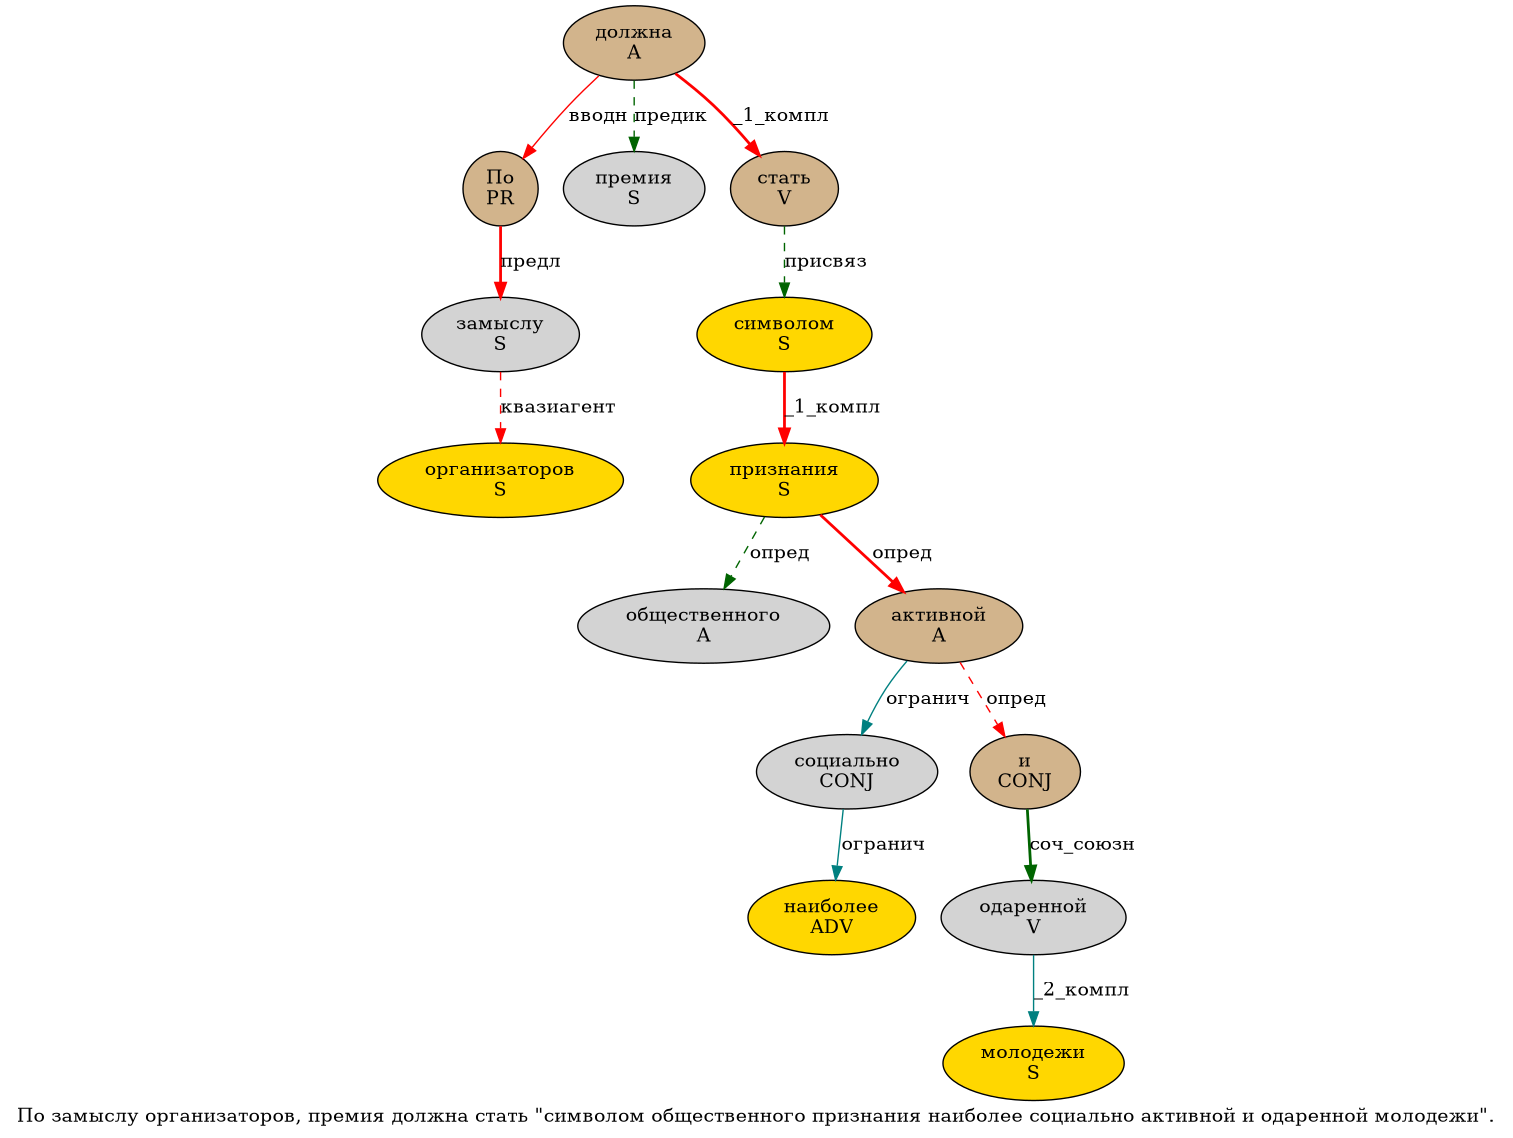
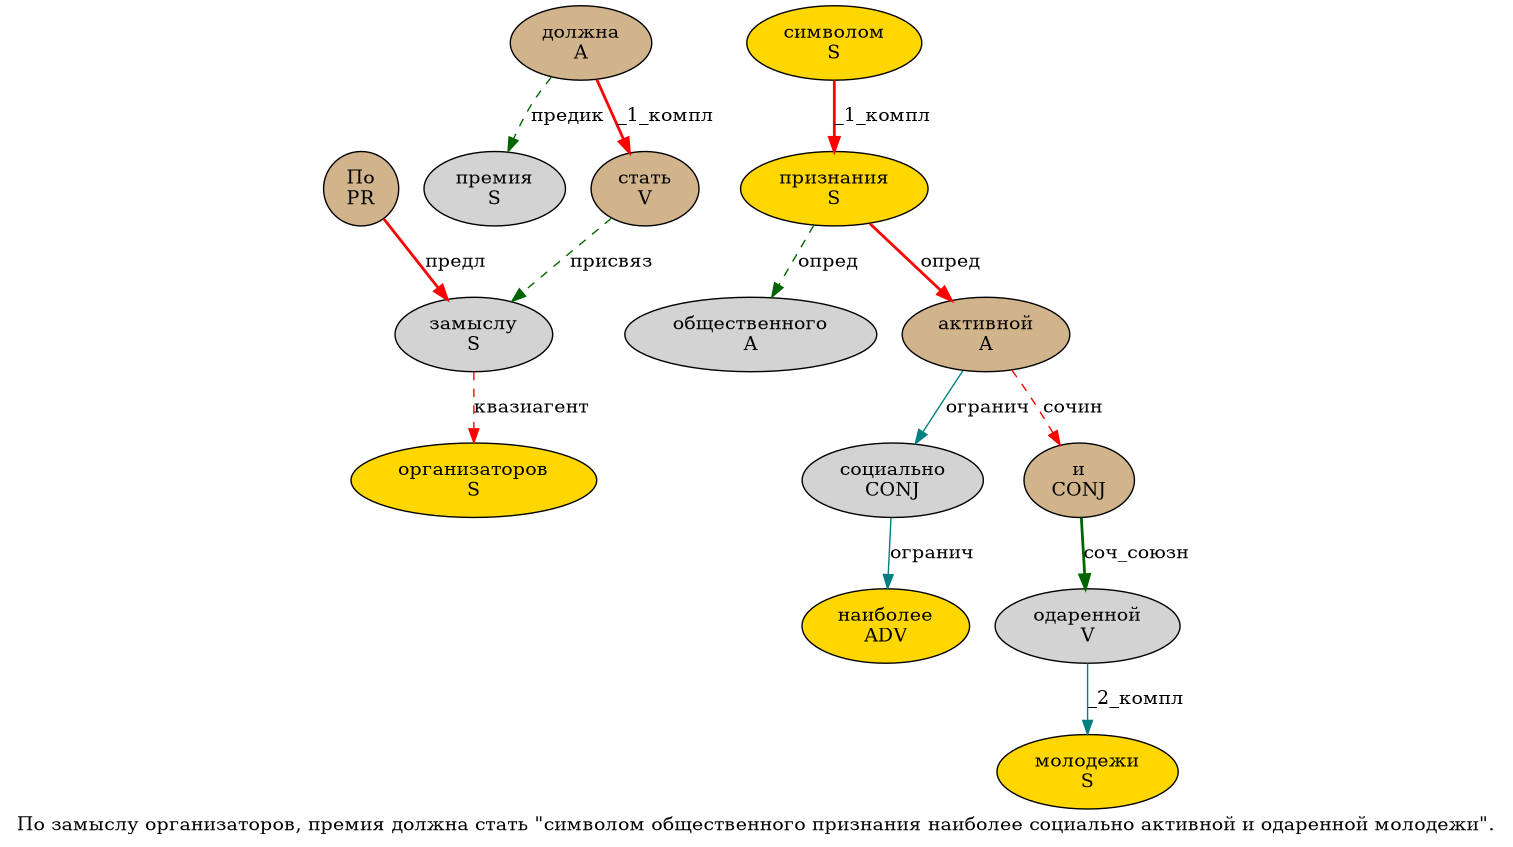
edge "должна A" -> "По PR": removed, label "вводн"
edge "стать V" -> "символом S": now "стать V" -> "замыслу S"
edge "активной A" -> "и CONJ": label "опред" -> "сочин"
